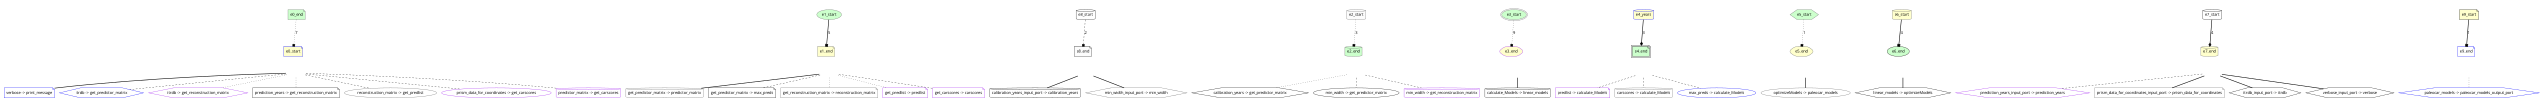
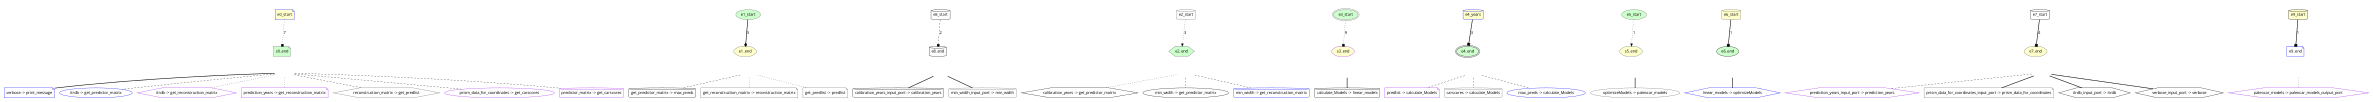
node "e5_start": shape hexagon -> ellipse
node "e9_start": shape note -> cylinder
edge "e4_years" -> "e4_end": arrowhead diamond -> box
edge "e7_start" -> "e7_end": arrowhead diamond -> box
edge "e0_end" -> "e0_start": reversed
edge "e1_start" -> "e1_end": arrowhead box -> diamond
edge "e2_start" -> "e2_end": arrowhead box -> normal
edge "e5_start" -> "e5_end": arrowhead box -> normal
edge "e6_start" -> "e6_end": label "4" -> "1"
node "e1_end": shape note -> hexagon
node "e8_end": shape note -> cylinder
node "e2_end": shape cylinder -> hexagon
node "e4_end": shape note -> ellipse
node "e7_end": shape cylinder -> hexagon
node "itrdb -> get_predictor_matrix": shape hexagon -> ellipse
node "prediction_years -> get_reconstruction_matrix": color black -> purple
node "reconstruction_matrix -> get_predlist": shape ellipse -> hexagon
node "get_predictor_matrix -> predictor_matrix": removed
node "get_predictor_matrix -> max_preds": shape note -> cylinder
node "get_predlist -> predlist": color purple -> gray40
node "get_carscores -> carscores": removed
node "min_width_input_port -> min_width": shape hexagon -> cylinder
node "min_width -> get_reconstruction_matrix": color purple -> blue
node "linear_models -> optimizeModels": color black -> blue
node "paleocar_models -> paleocar_models_output_port": color blue -> purple
